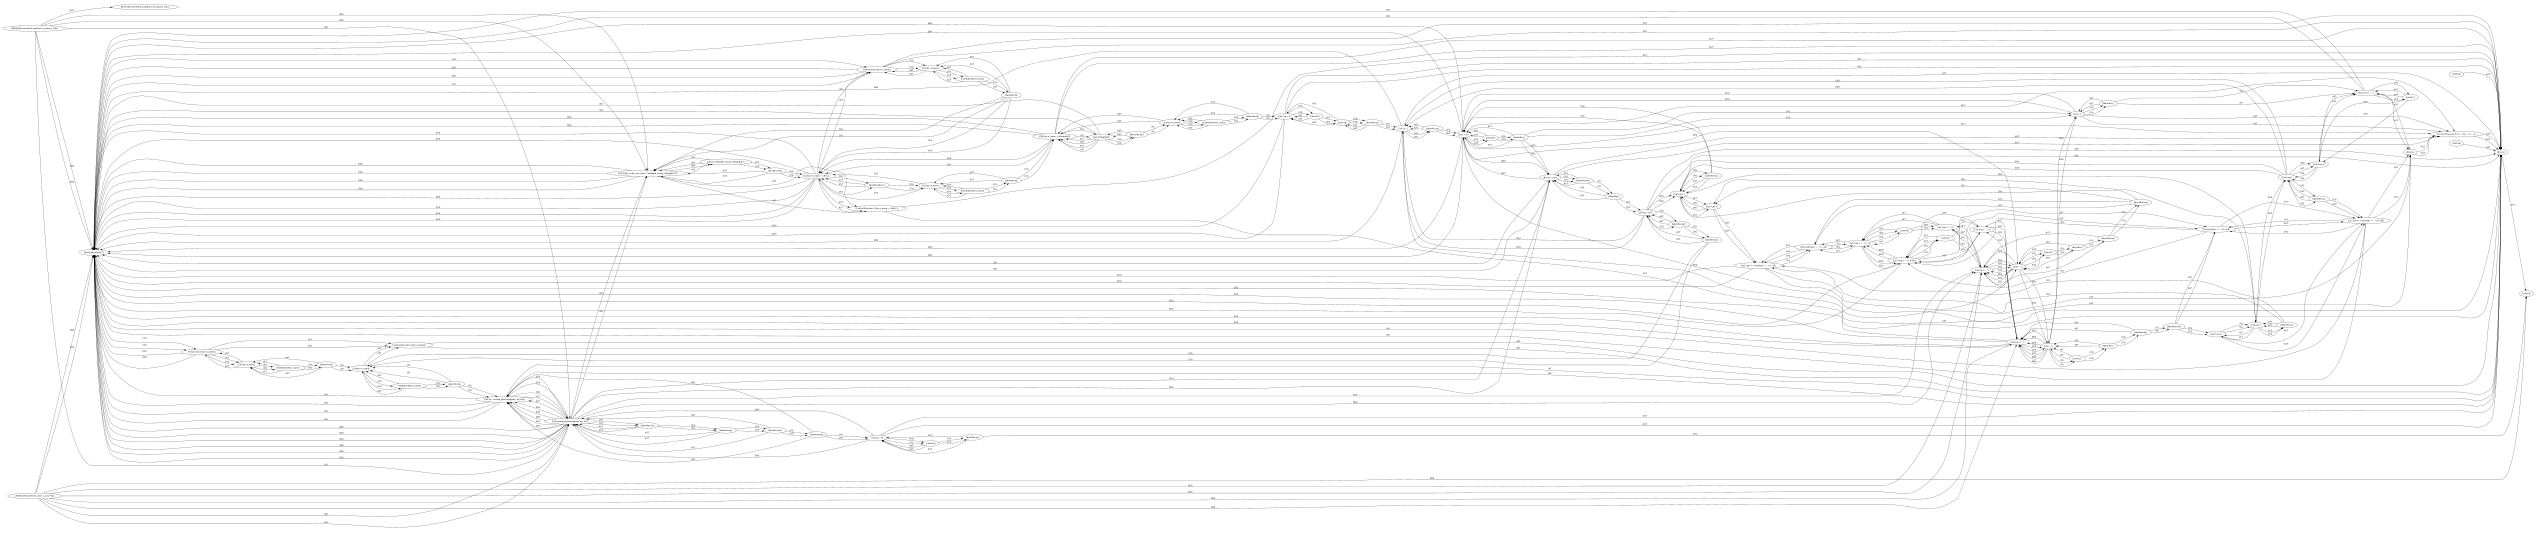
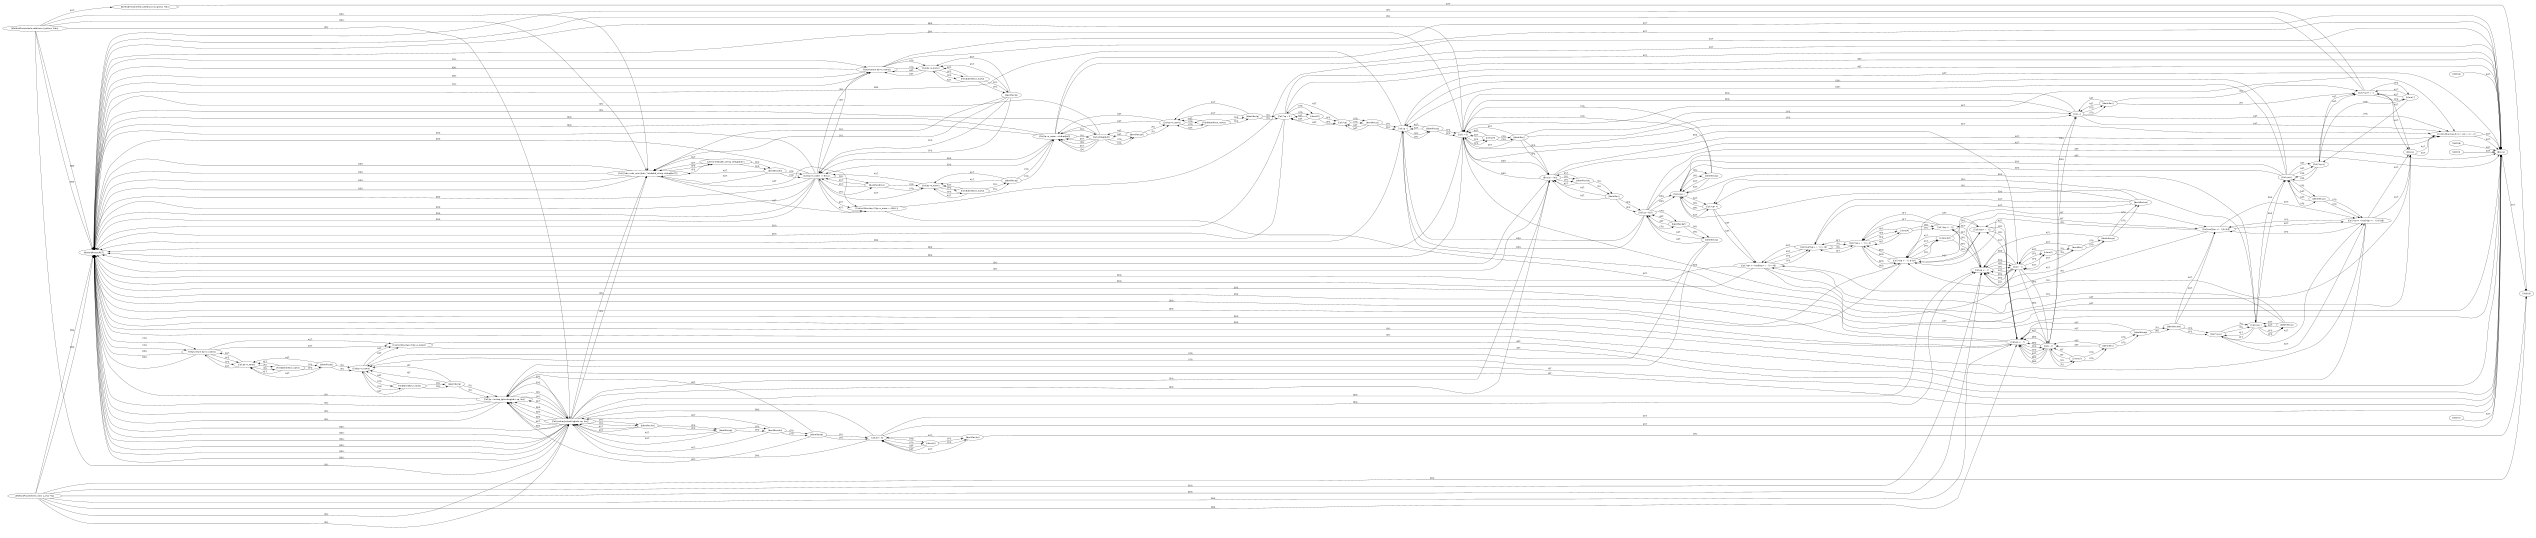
edge "(MethodParameterOut,netdissect_options *ndo)" -> "1000100": added, label "AST:"
node "1000109": added
node "(Call,0xf)": label "(Call,0xf)" -> "(Literal,0xf)"
node "1000110": added
